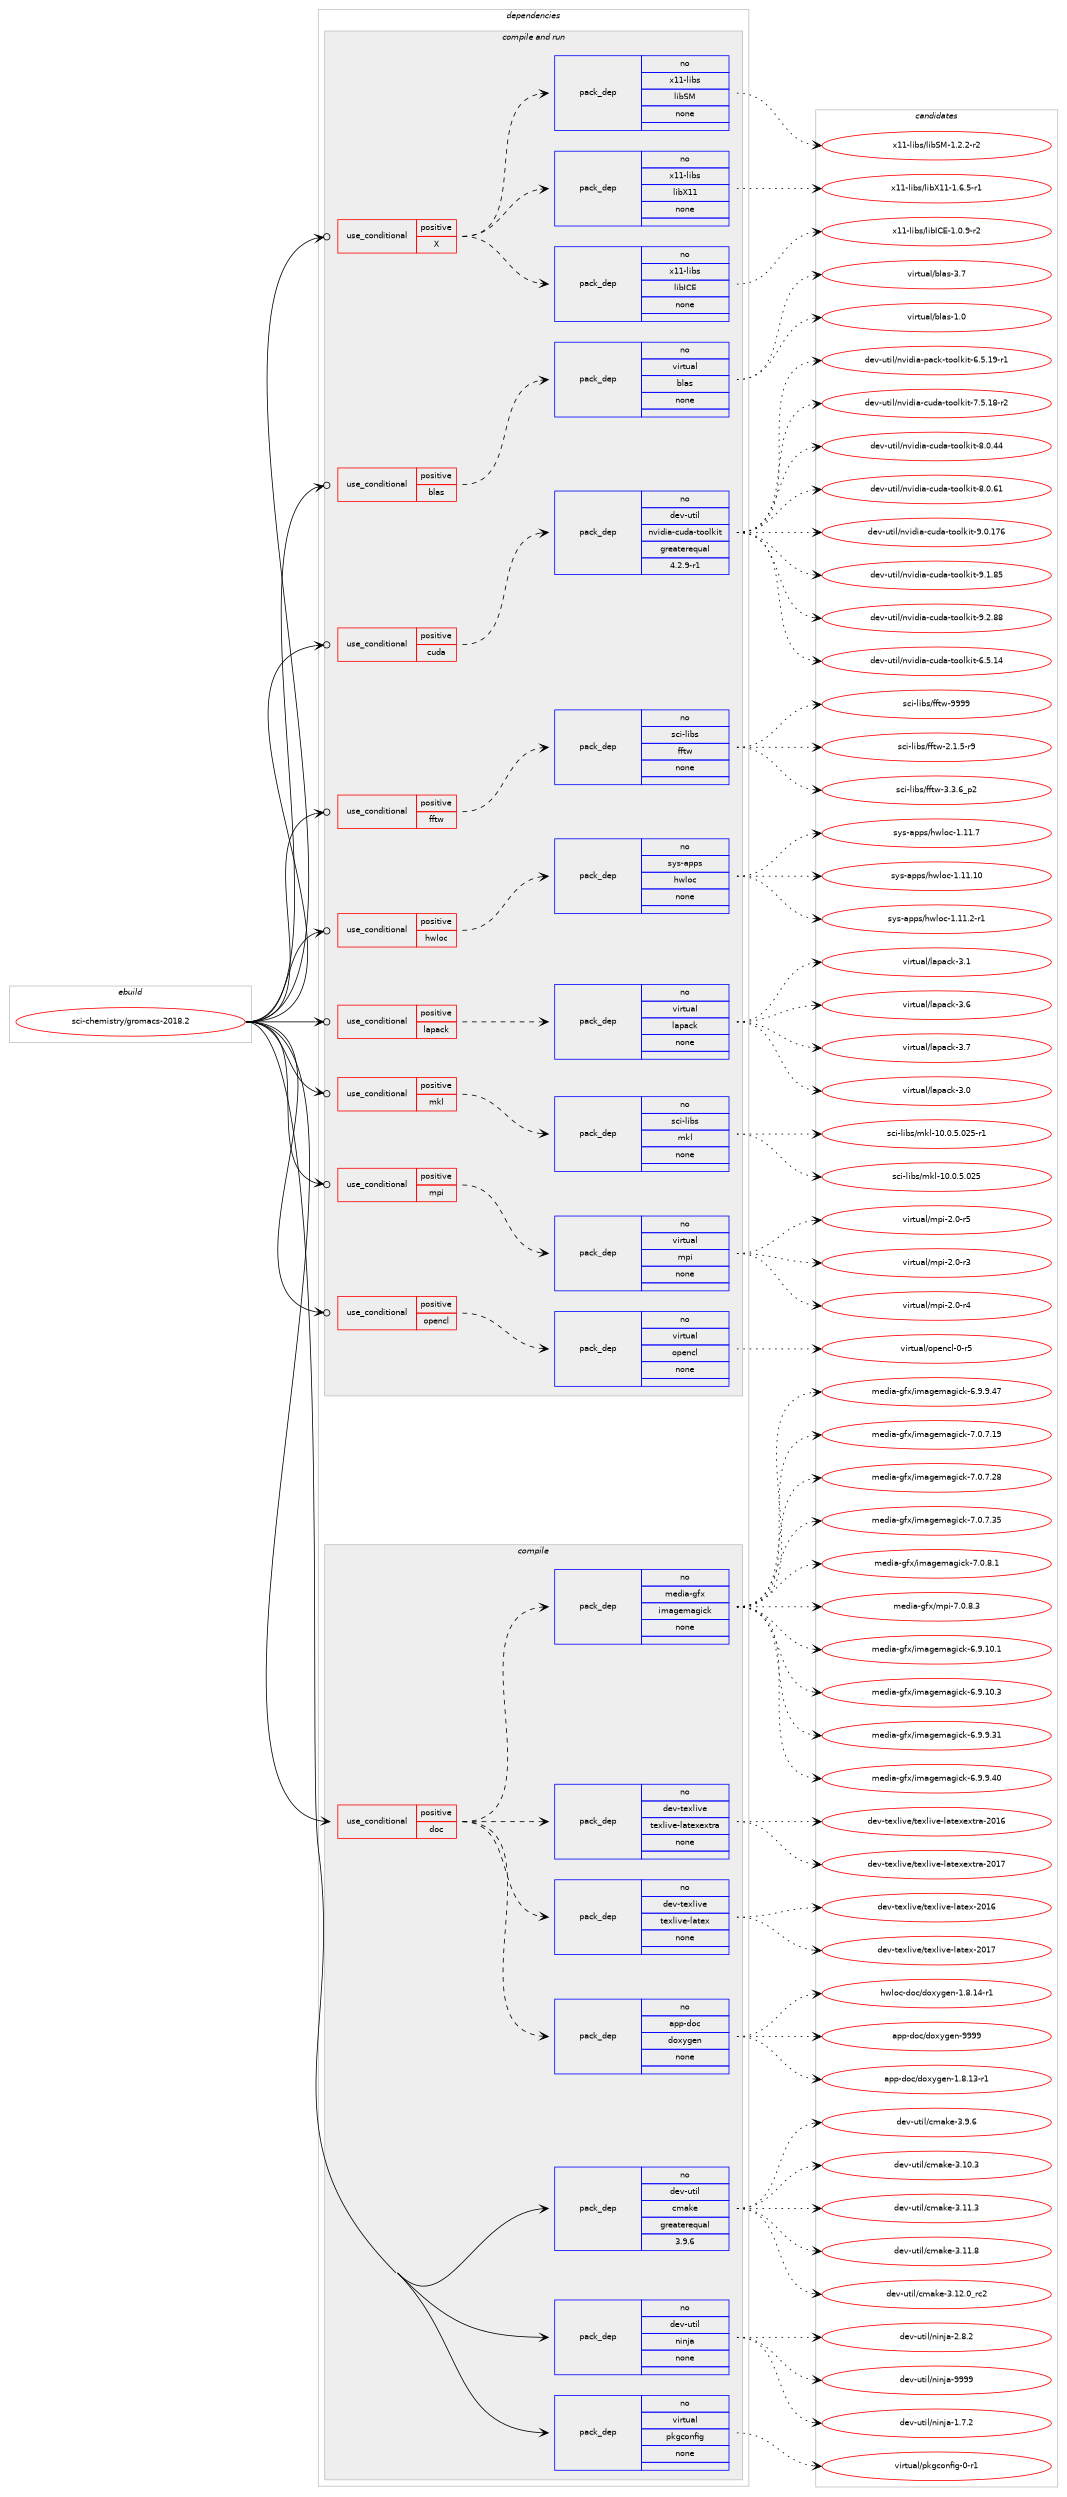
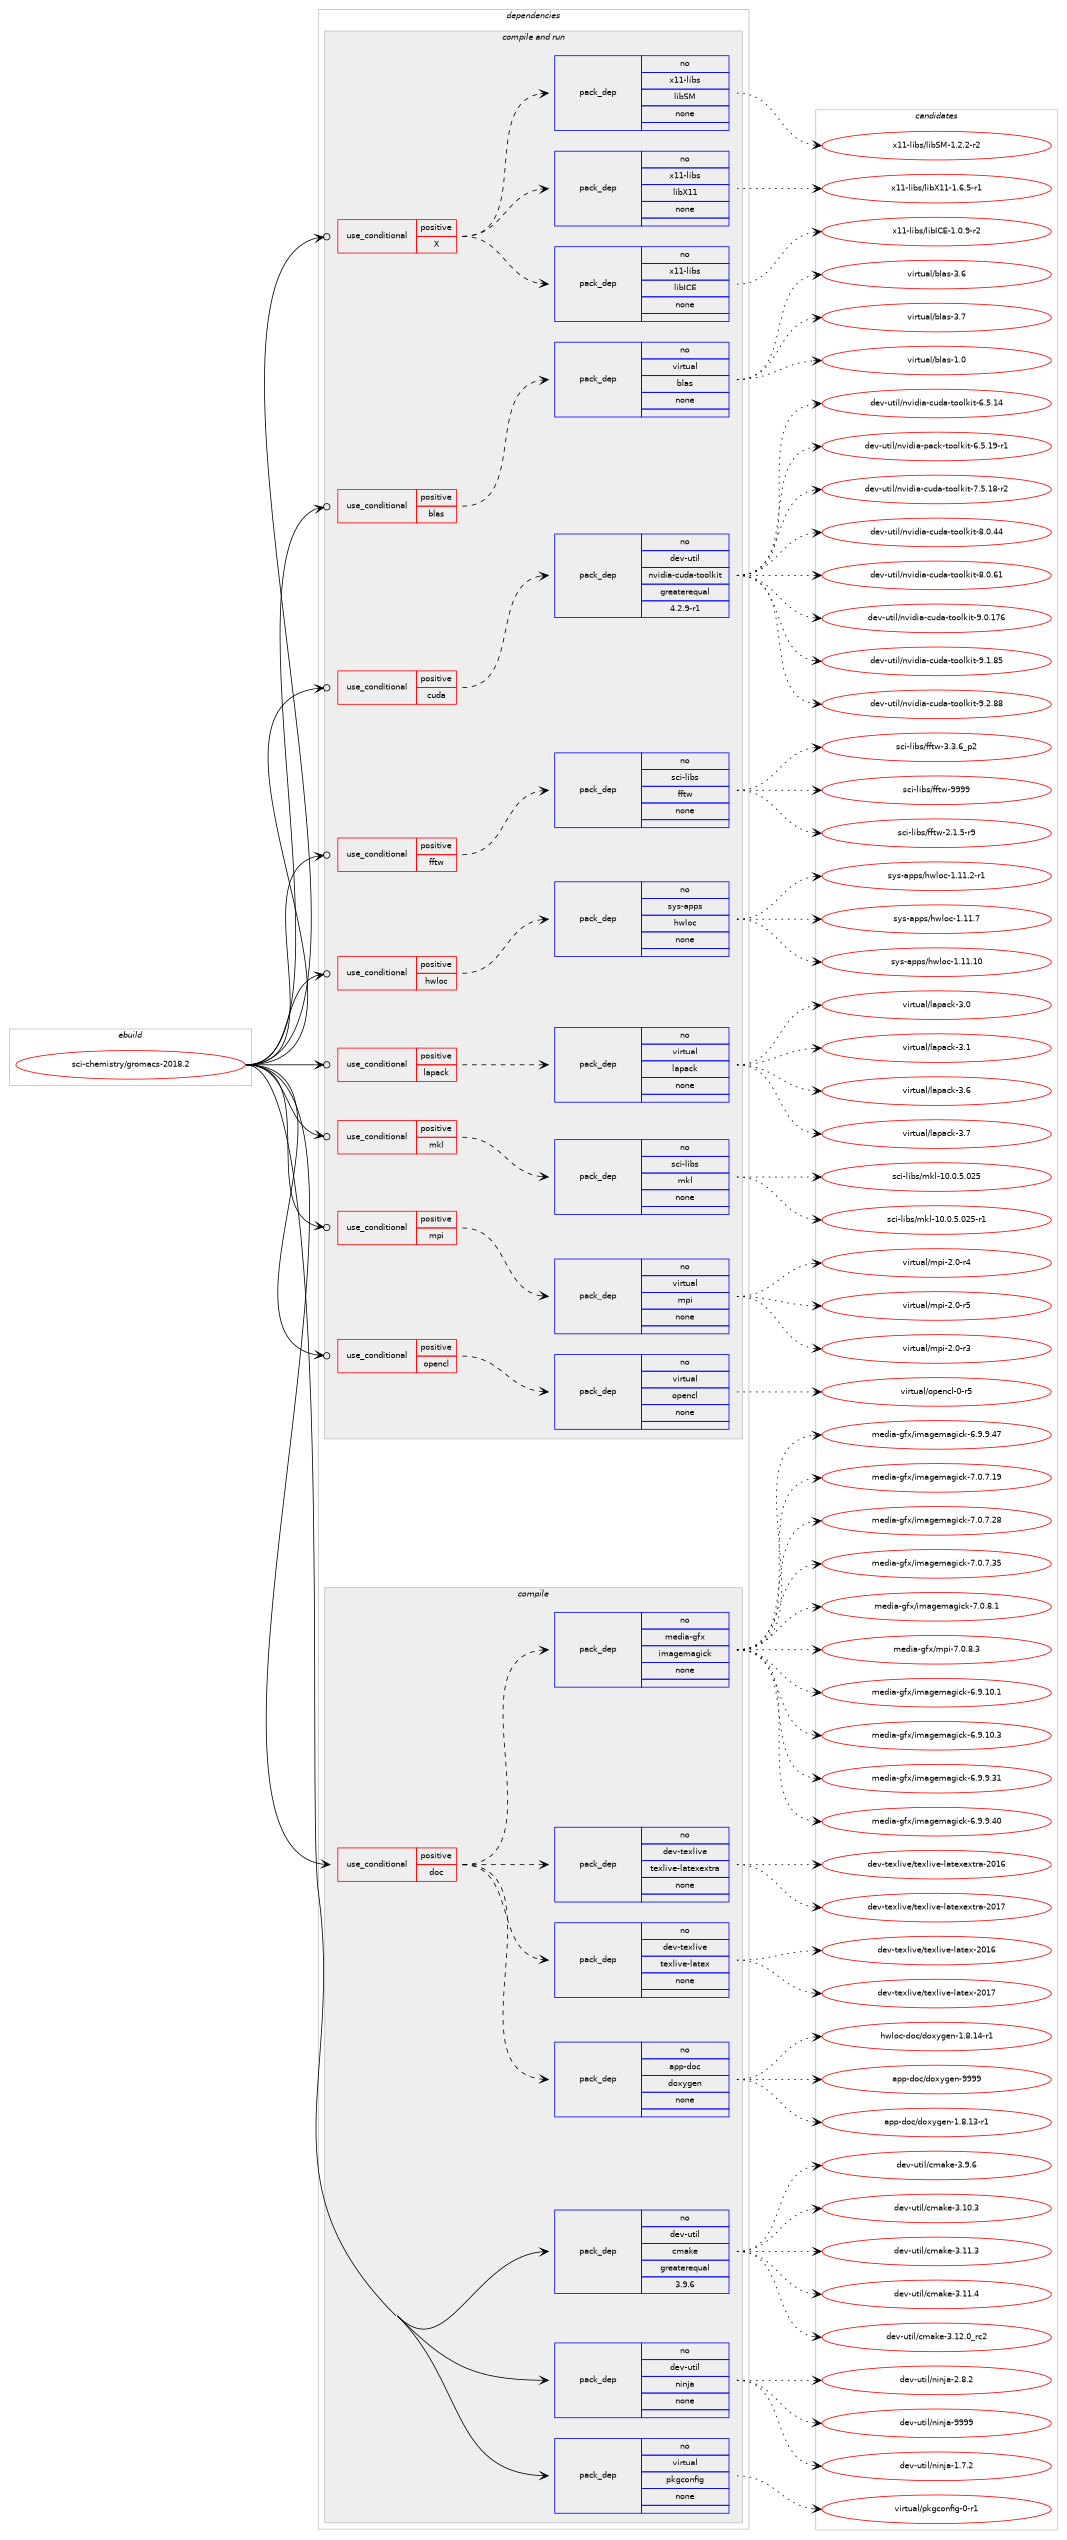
node "virtual/blas-3.6": added
node "dev-util/cmake-3.11.8": label "dev-util/cmake-3.11.8" -> "dev-util/cmake-3.11.4"
